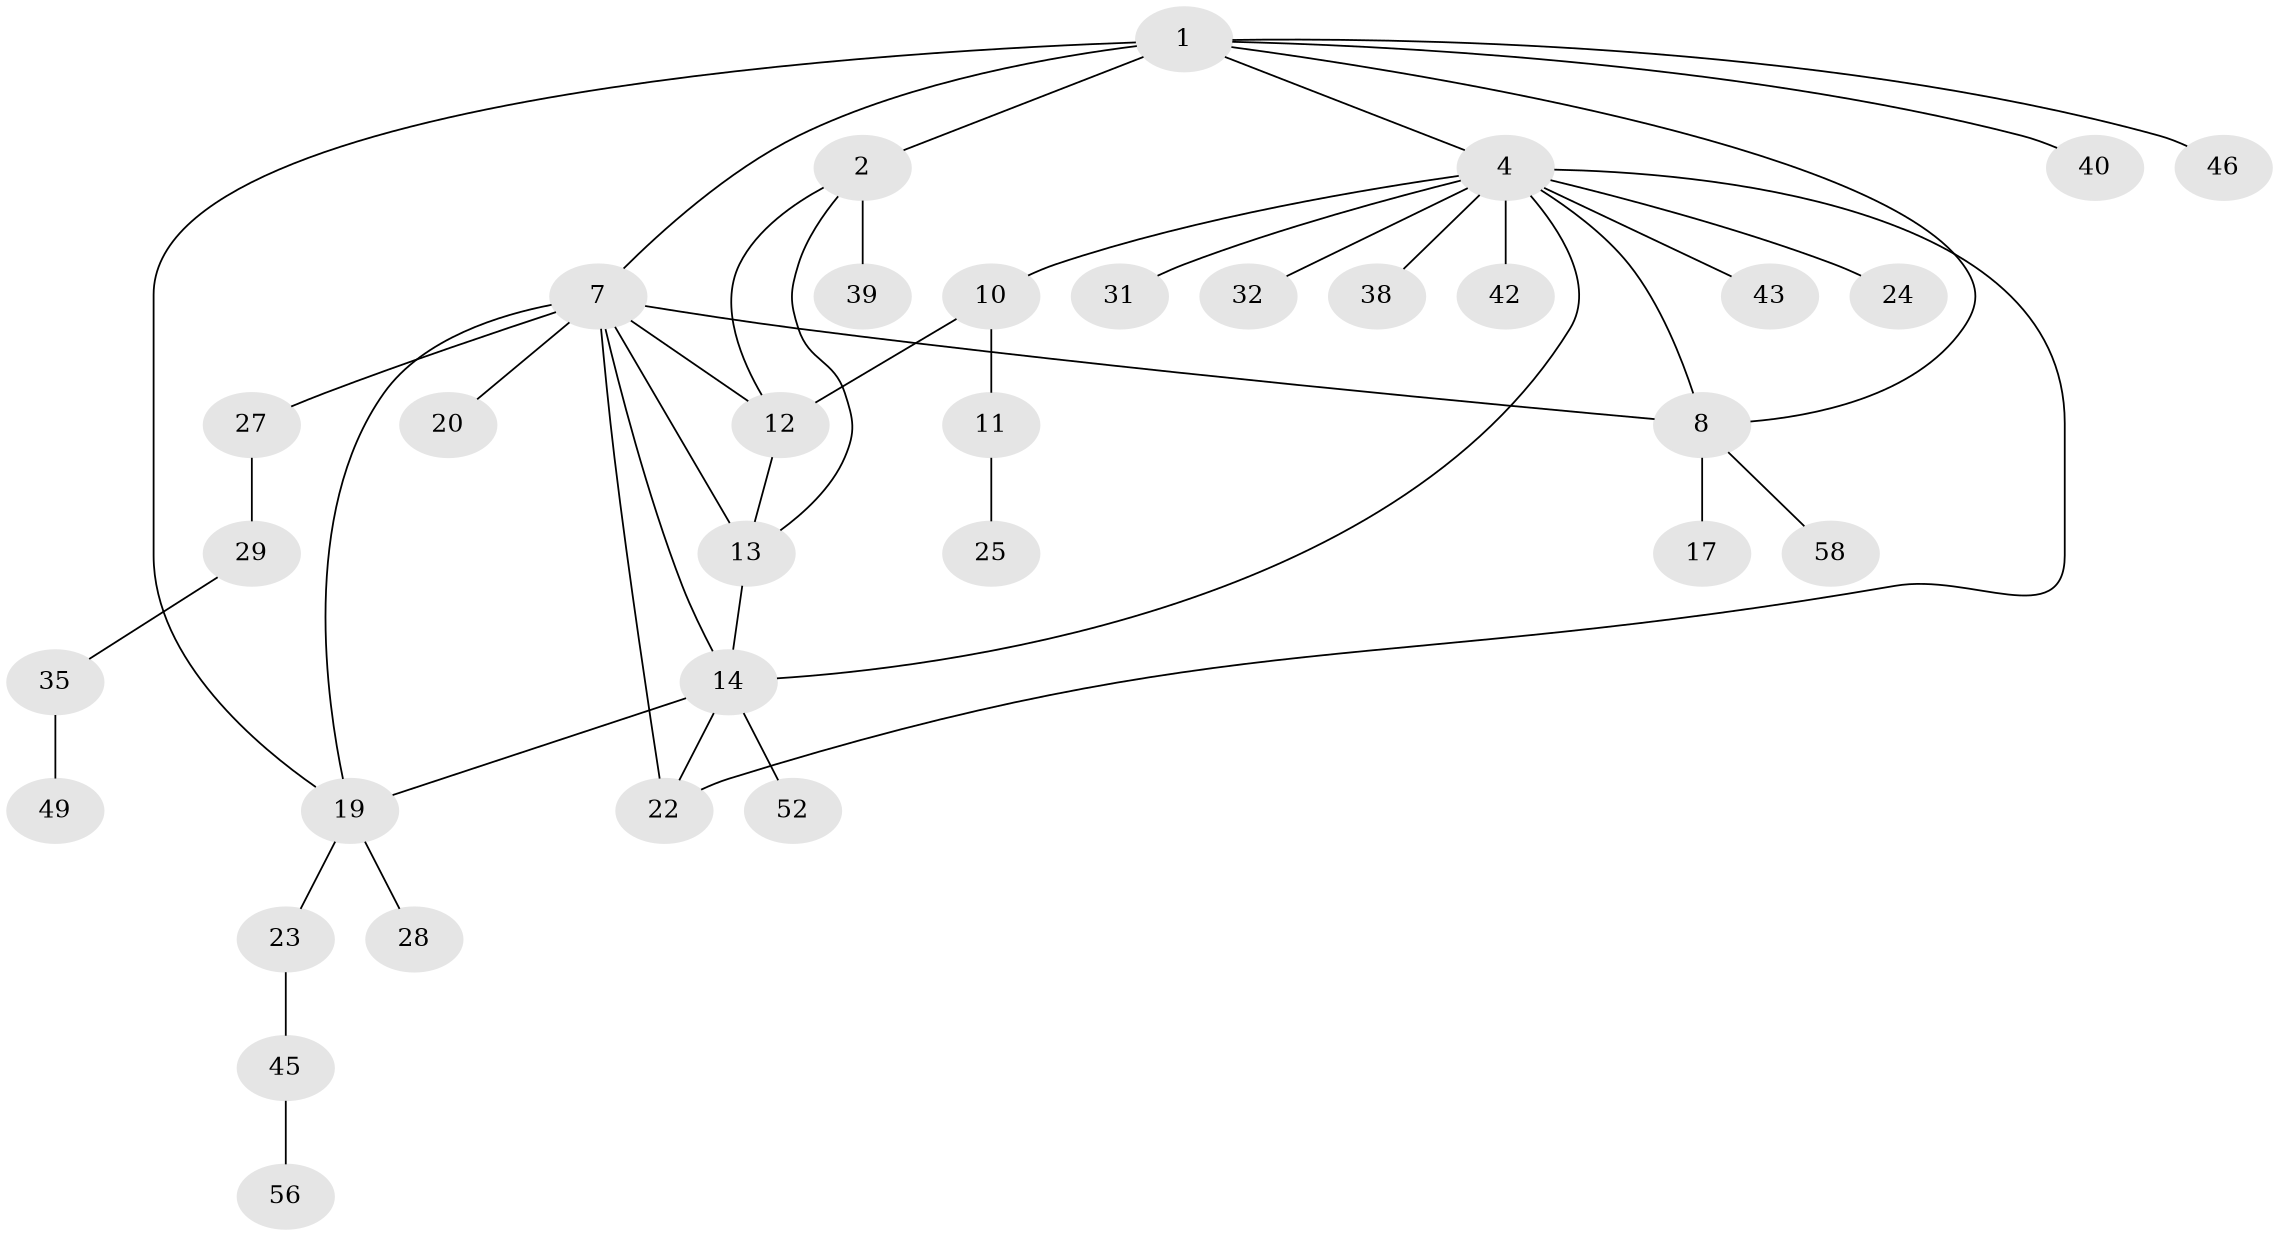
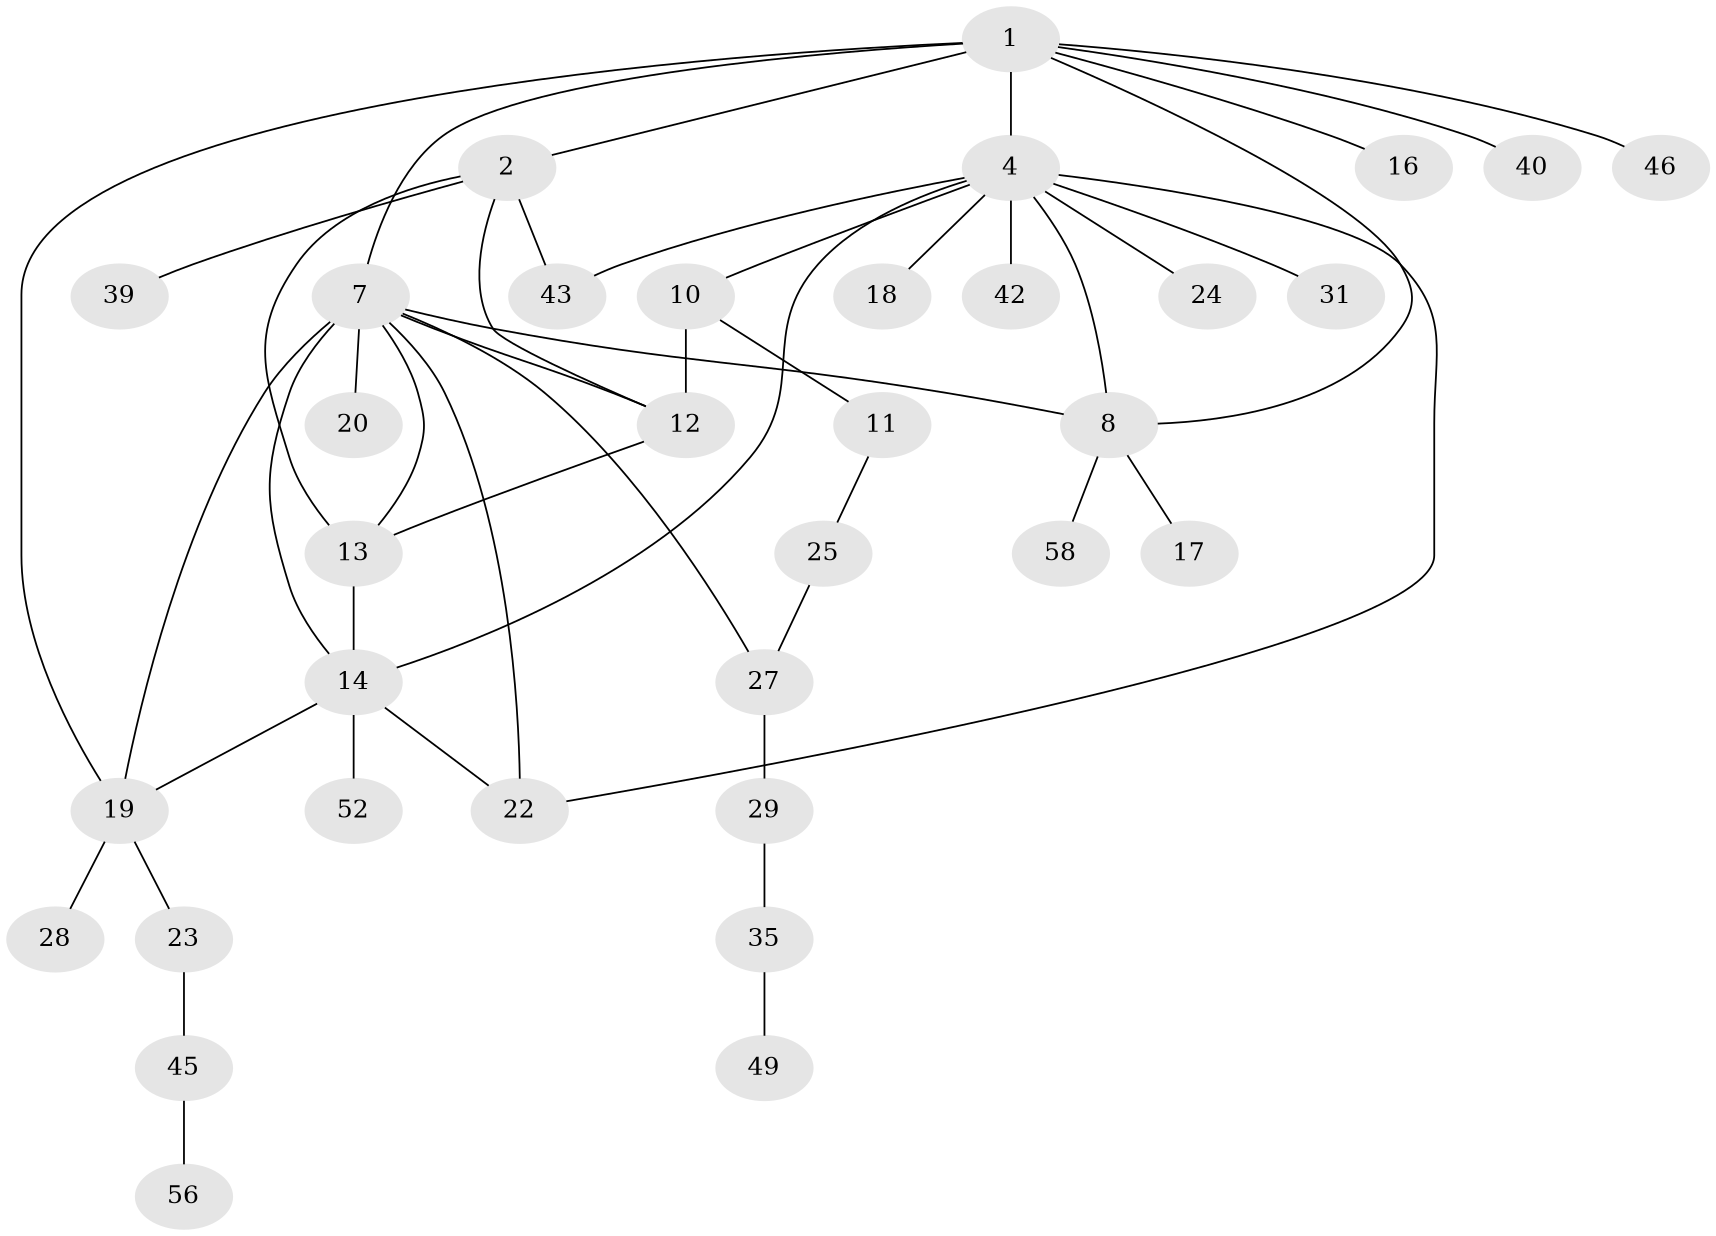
node "16": added
edge "2" -- "43": added
node "32": removed
node "38": label "38" -> "18"
edge "25" -- "27": added
